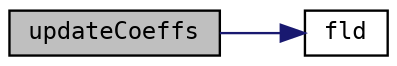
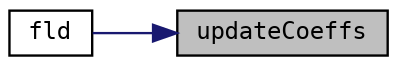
edge "updateCoeffs" -> "fld": reversed
